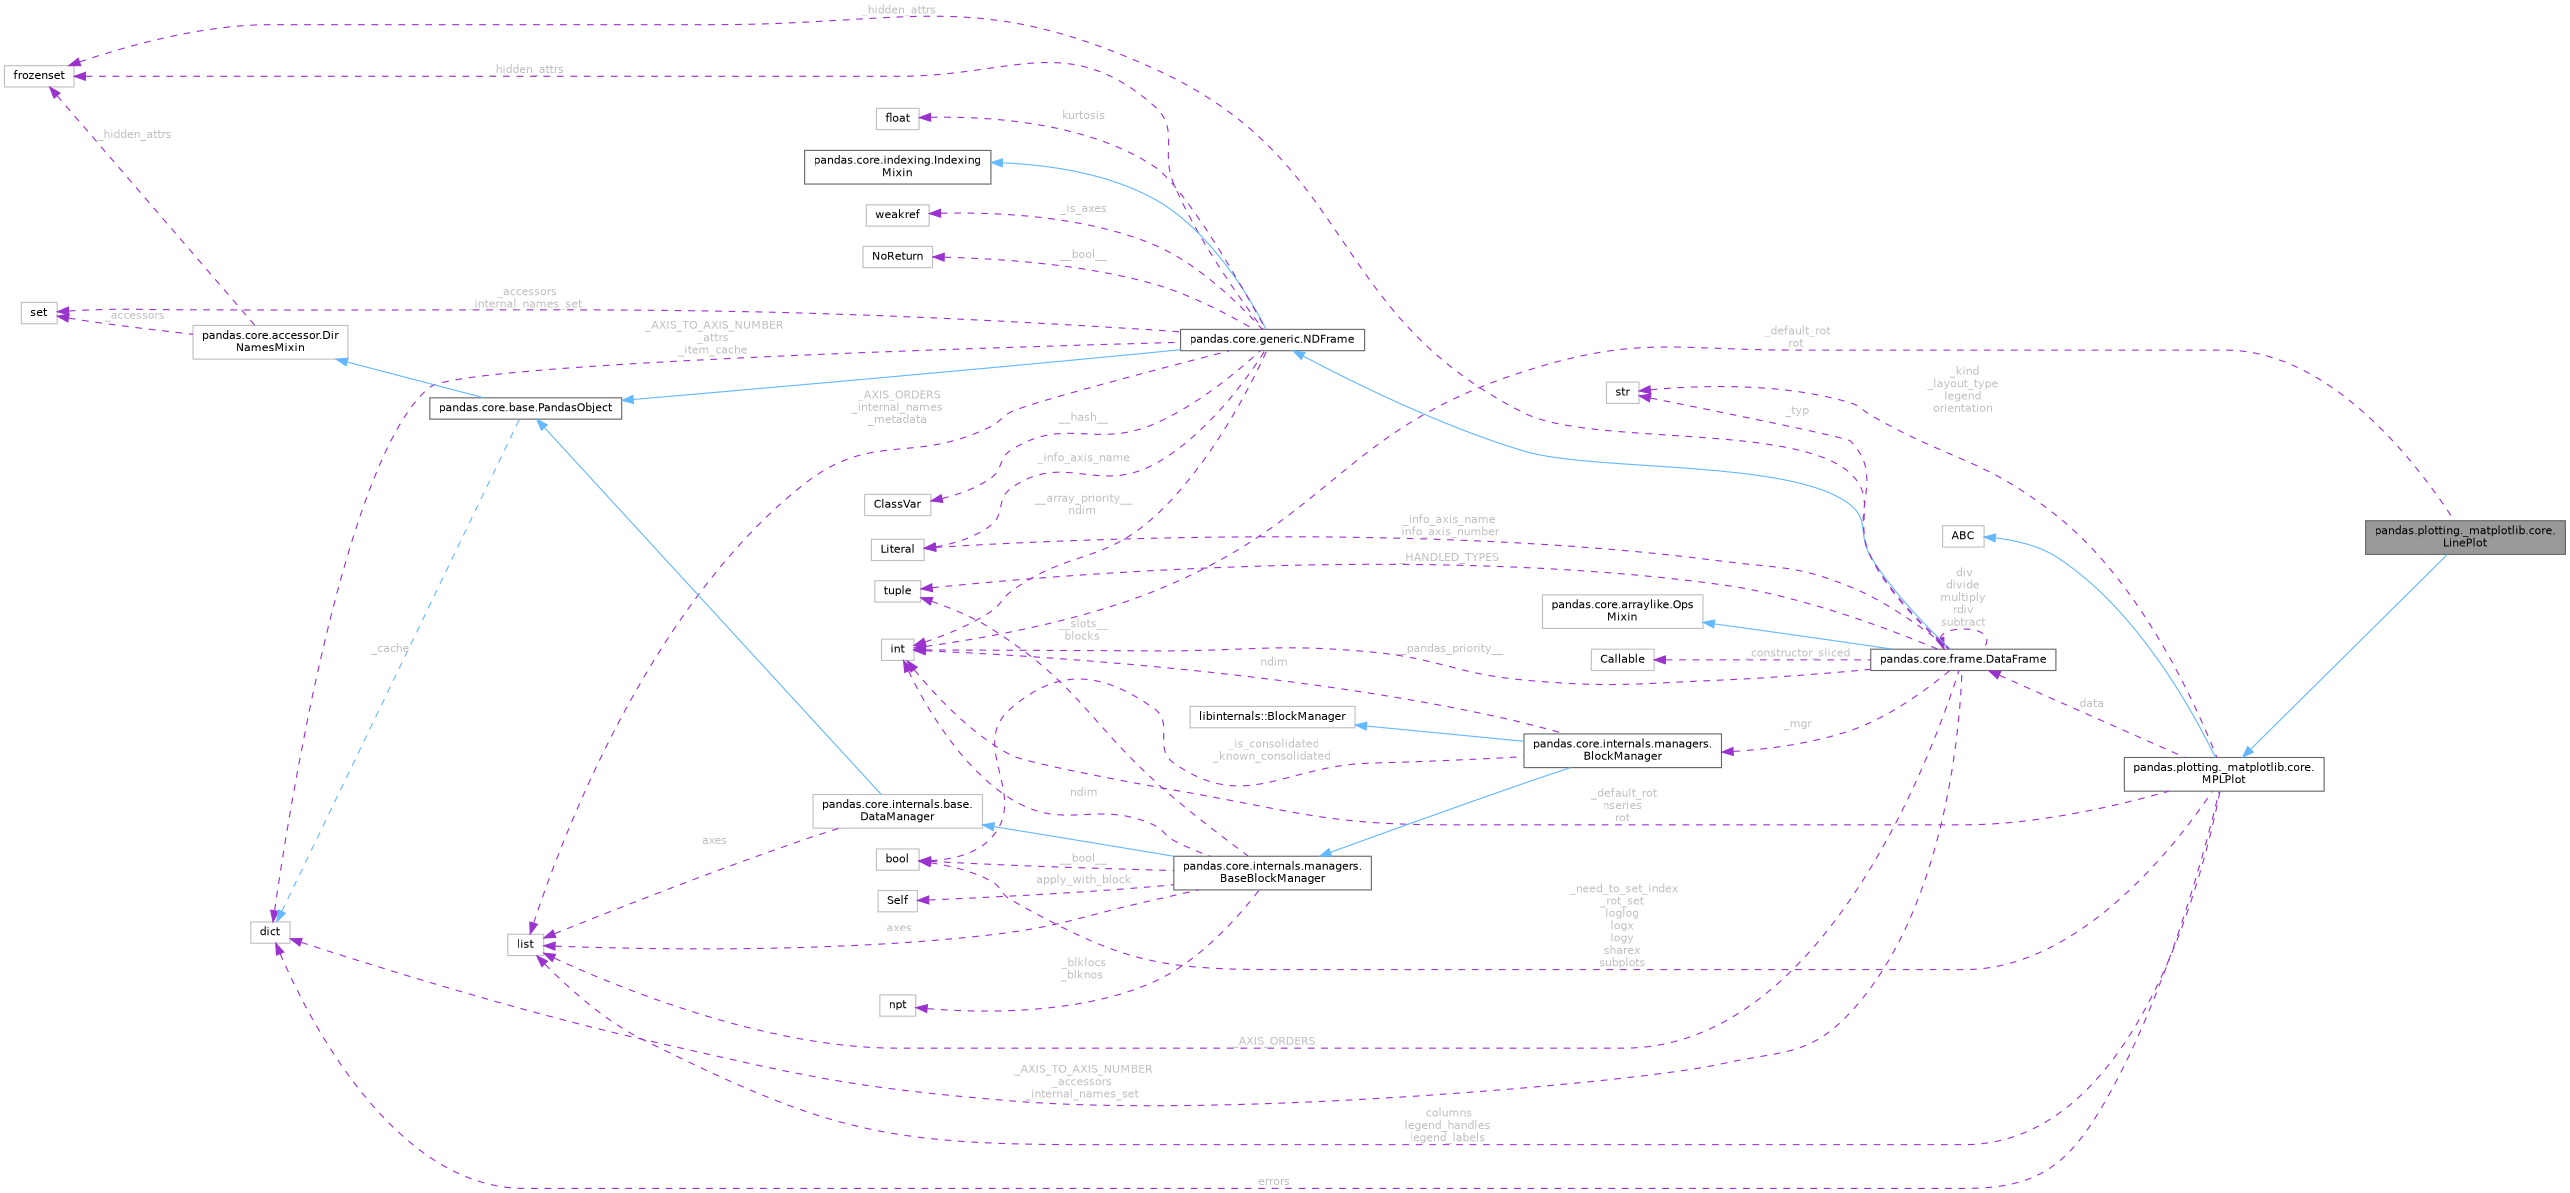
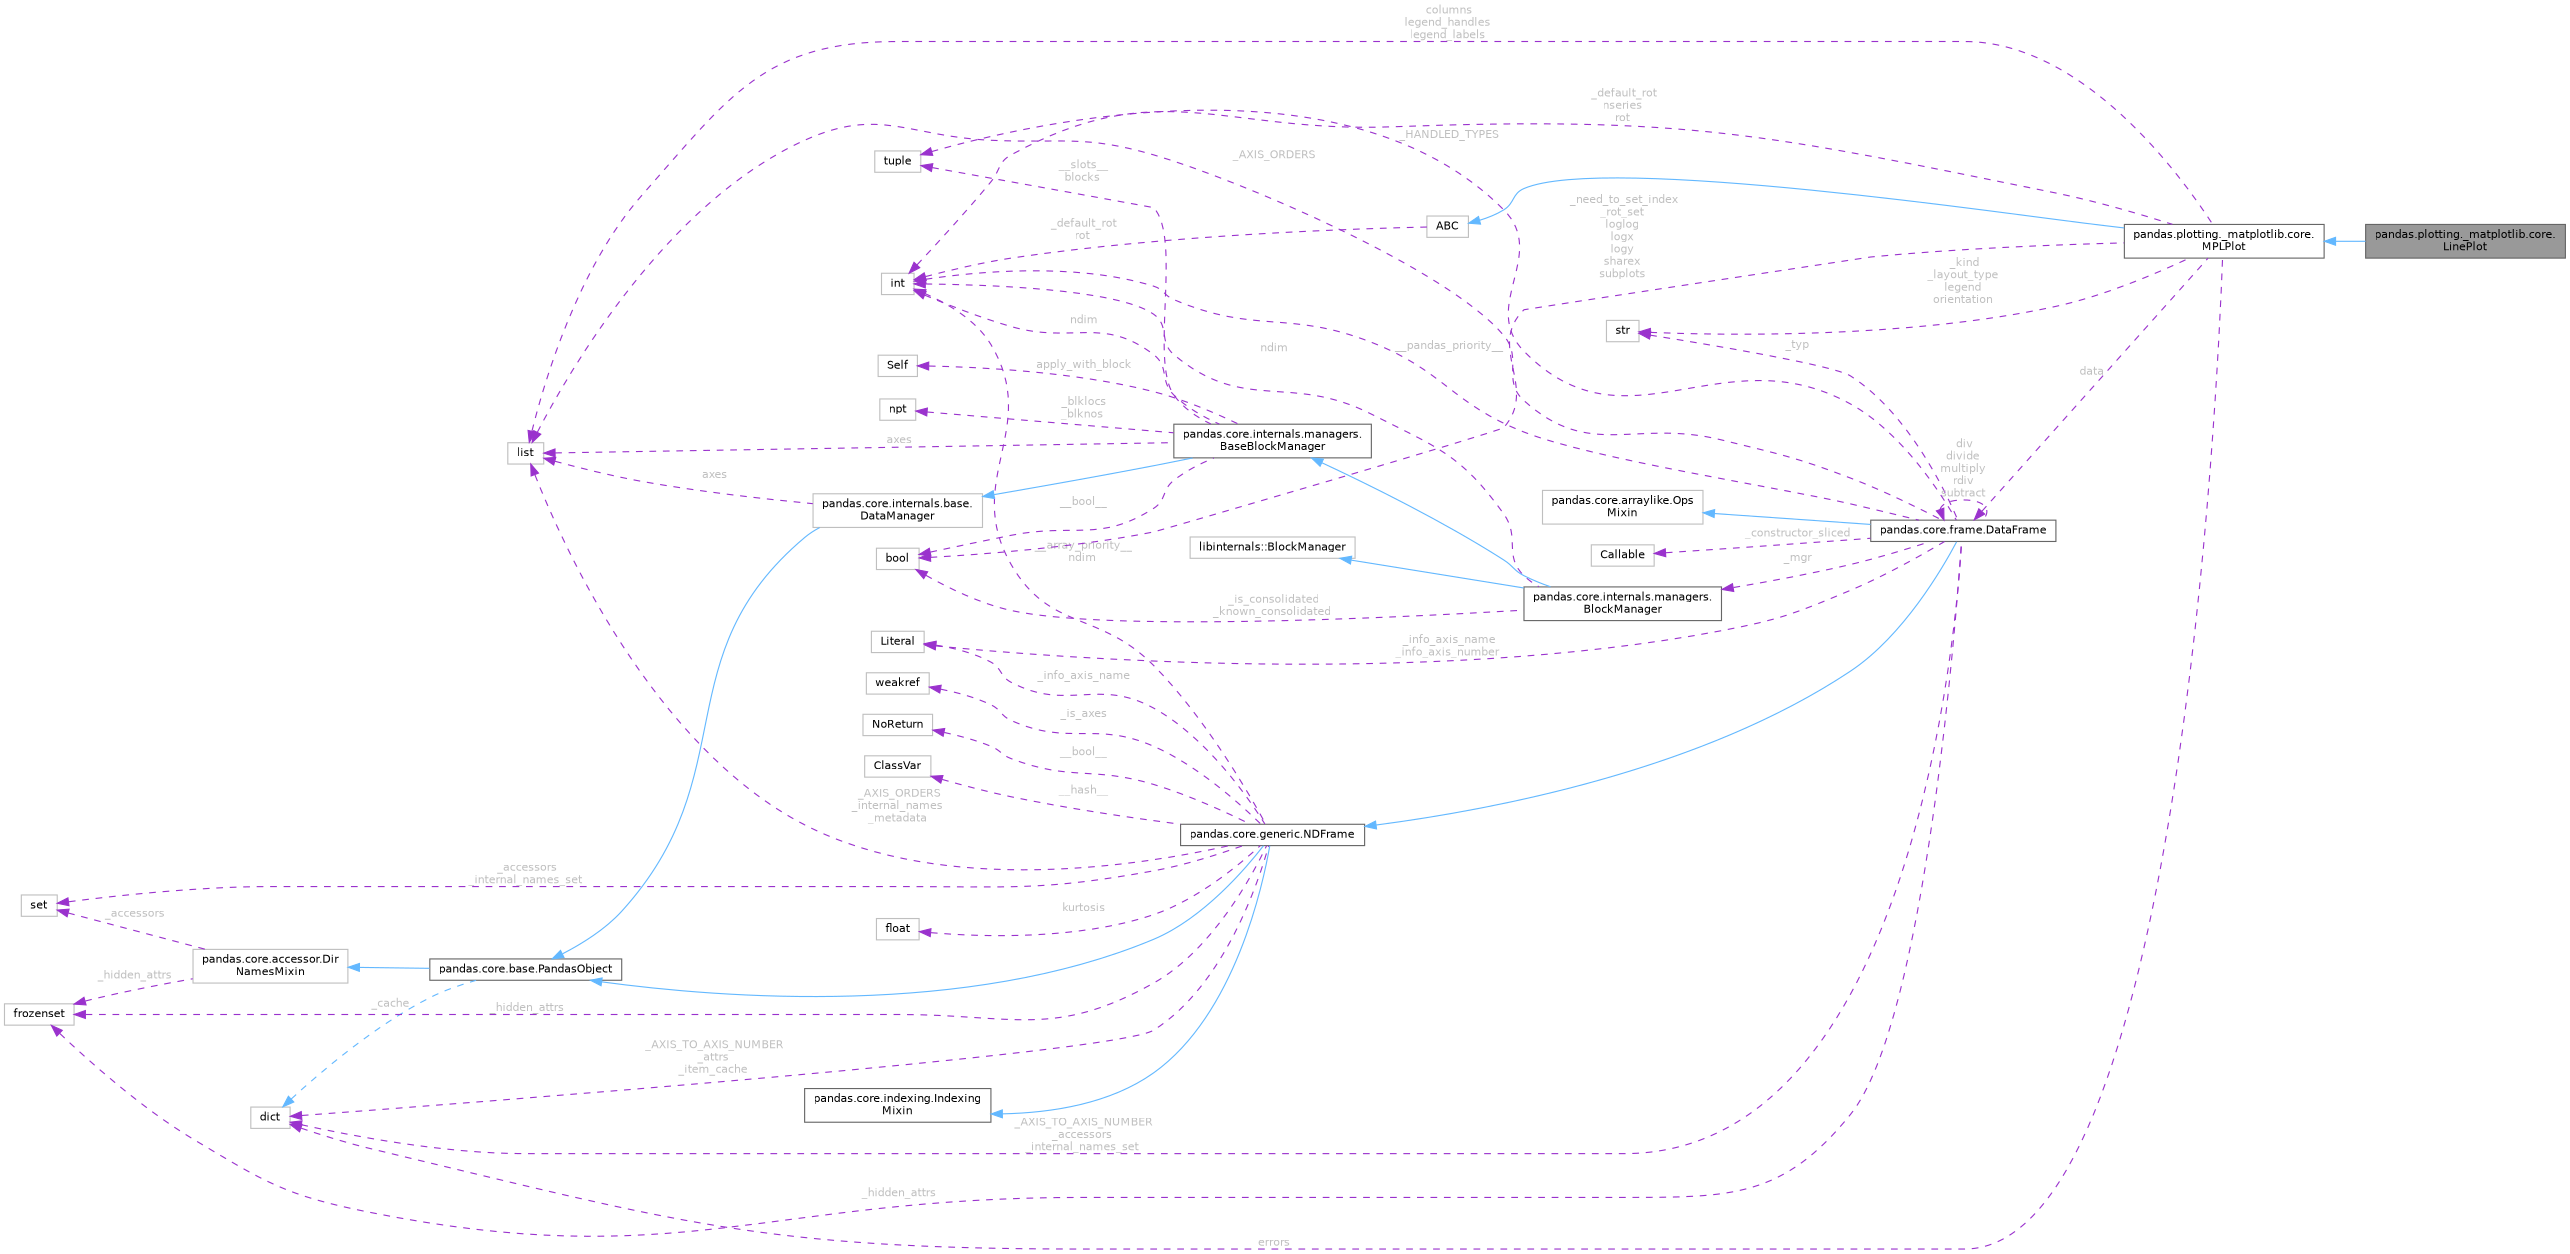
edge "pandas.plotting._matplotlib.core. LinePlot" -> "int": now "ABC" -> "int"
